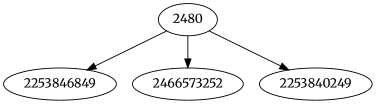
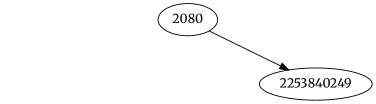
node "2480": label "2480" -> "2080"
node "2253846849": removed
node "2466573252": removed
